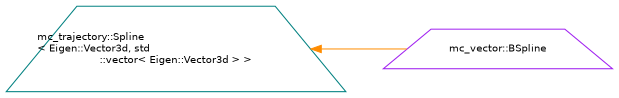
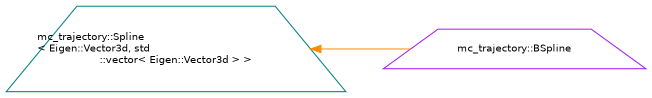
node "mc_vector::BSpline": label "mc_vector::BSpline" -> "mc_trajectory::BSpline"
